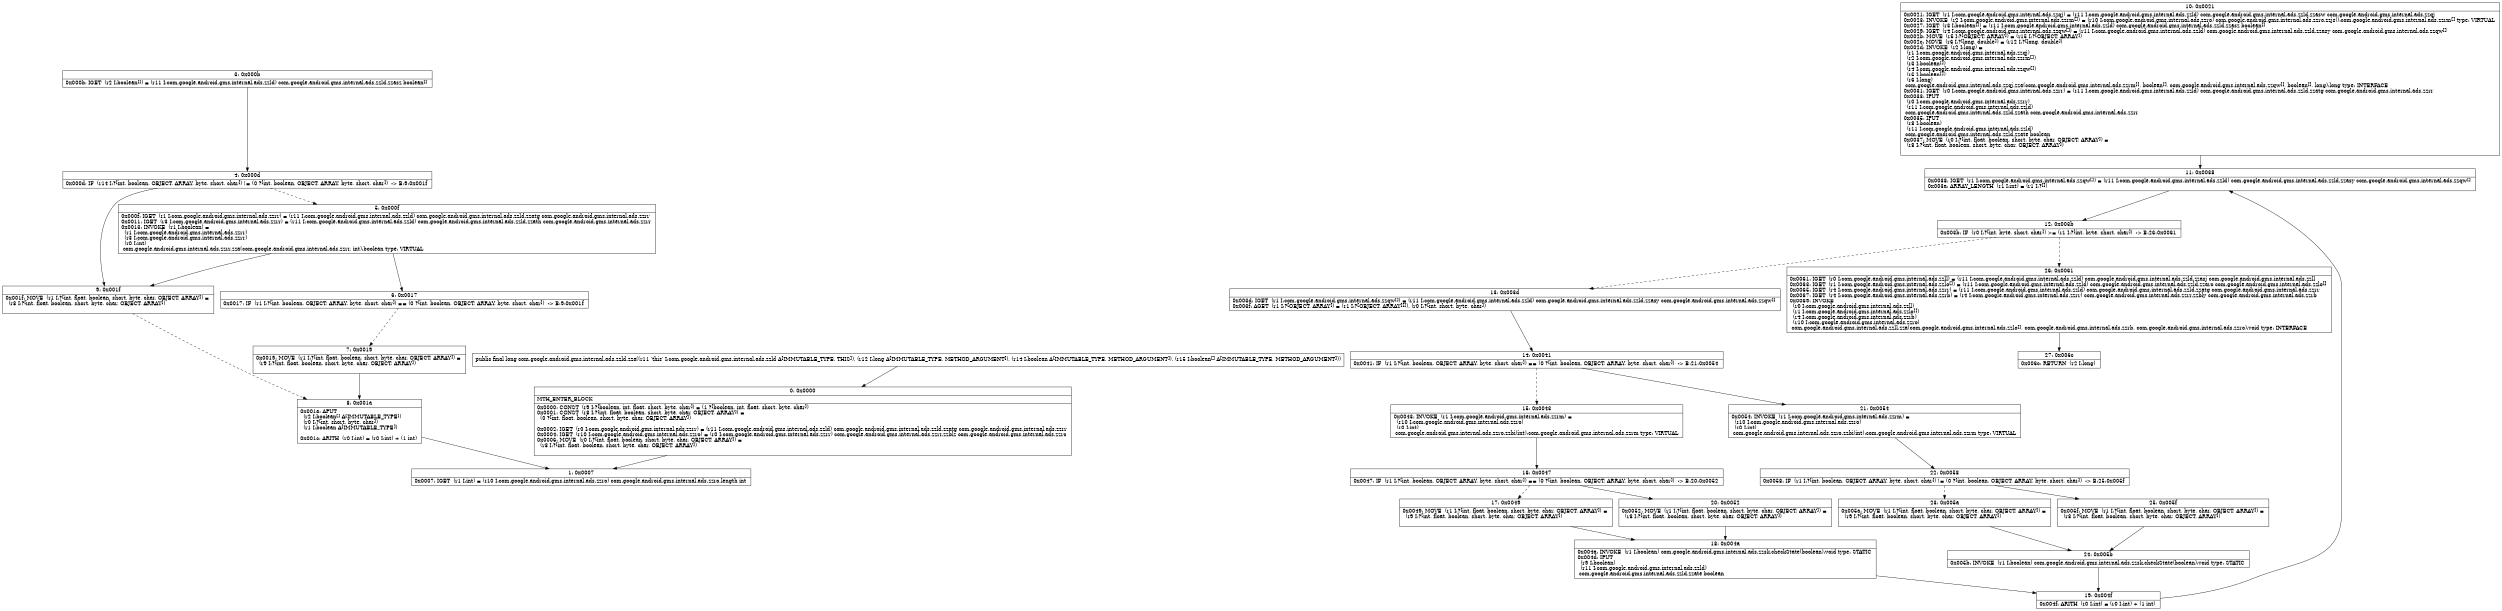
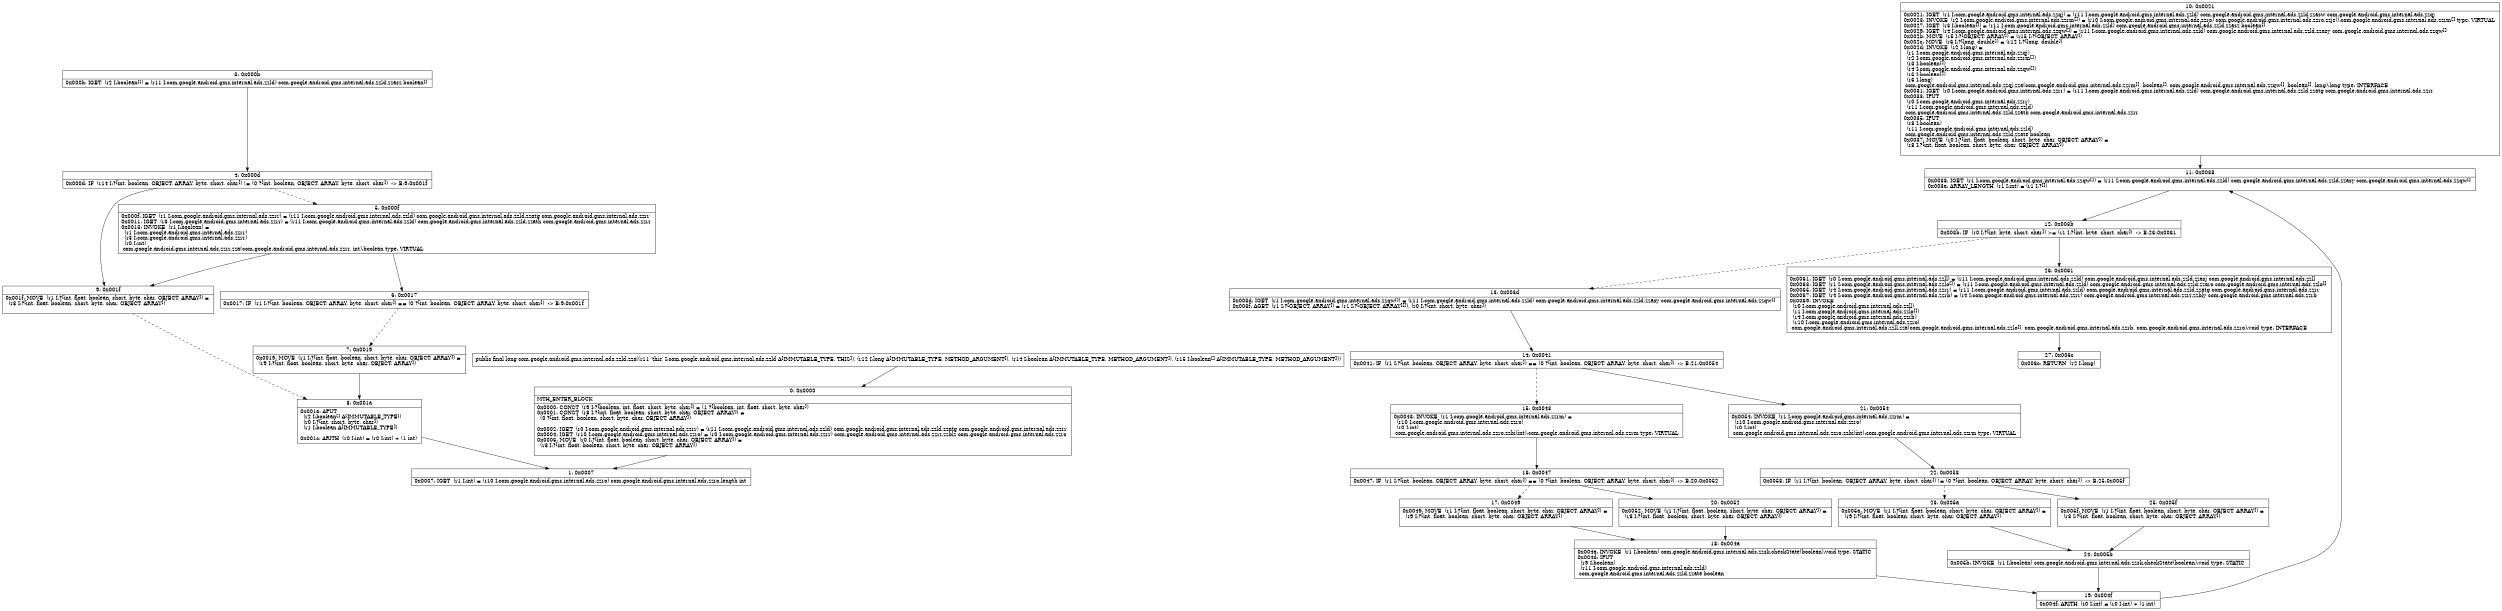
edge "12: 0x003b" -> "26: 0x0061": style dashed -> solid
